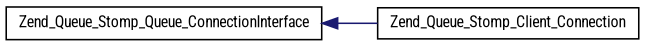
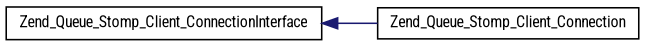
node "Zend_Queue_Stomp_Queue_ConnectionInterface": label "Zend_Queue_Stomp_Queue_ConnectionInterface" -> "Zend_Queue_Stomp_Client_ConnectionInterface"
